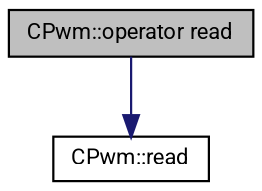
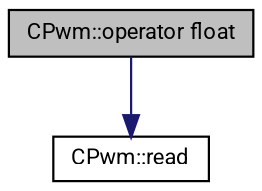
node "CPwm::operator read": label "CPwm::operator read" -> "CPwm::operator float"
